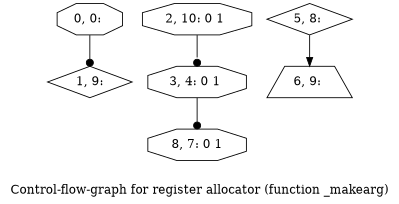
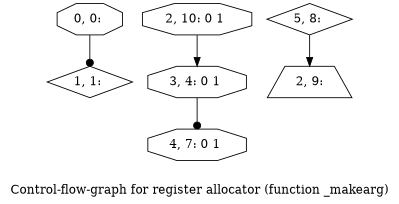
edge "2, 10: 0 1" -> "3, 4: 0 1": arrowhead dot -> normal
node "1, 9:": label "1, 9:" -> "1, 1:"
node "6, 9:": label "6, 9:" -> "2, 9:"
node "8, 7: 0 1": label "8, 7: 0 1" -> "4, 7: 0 1"
